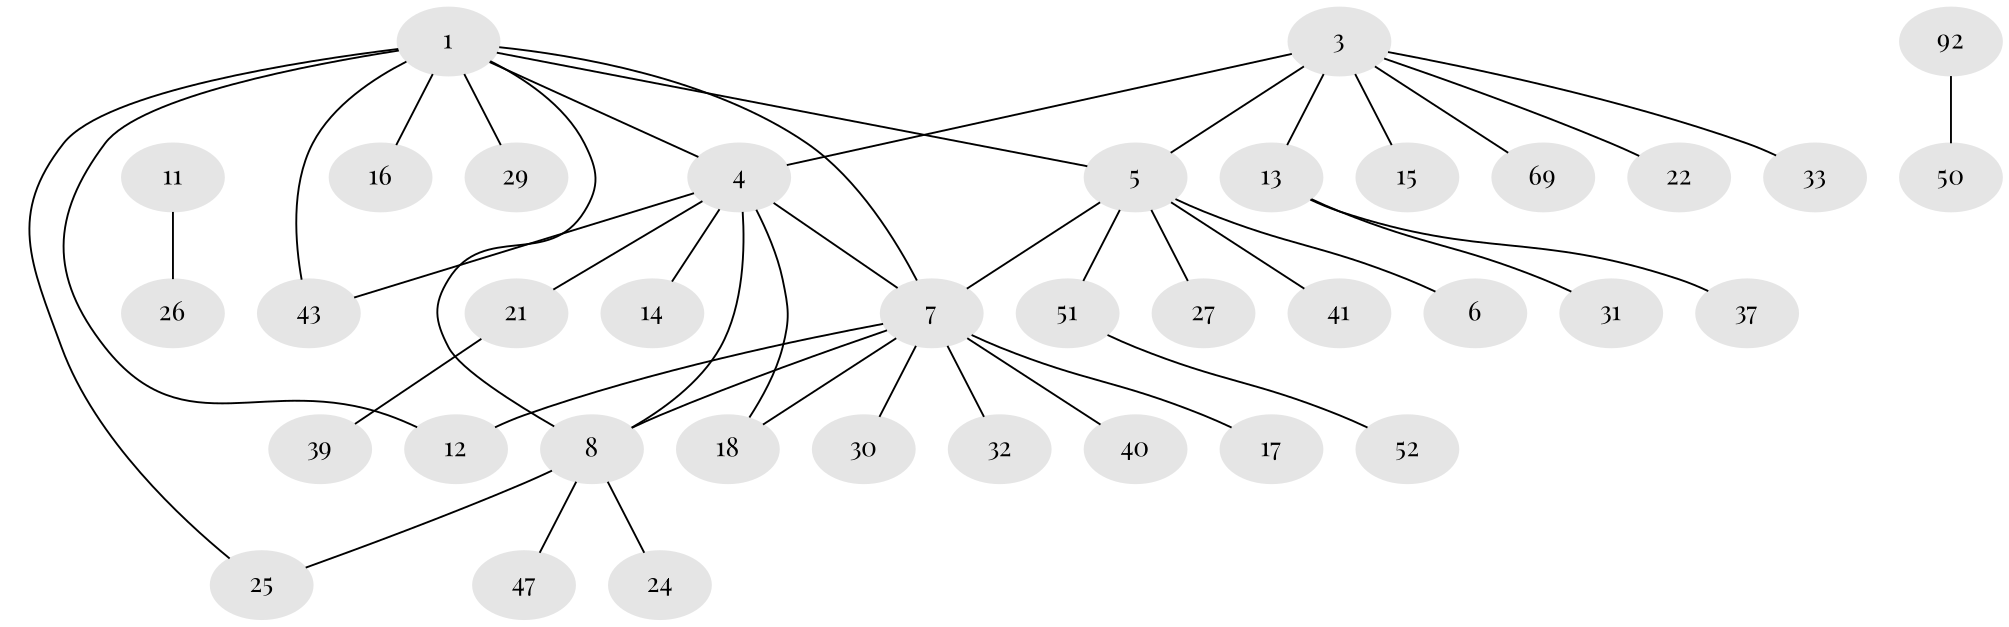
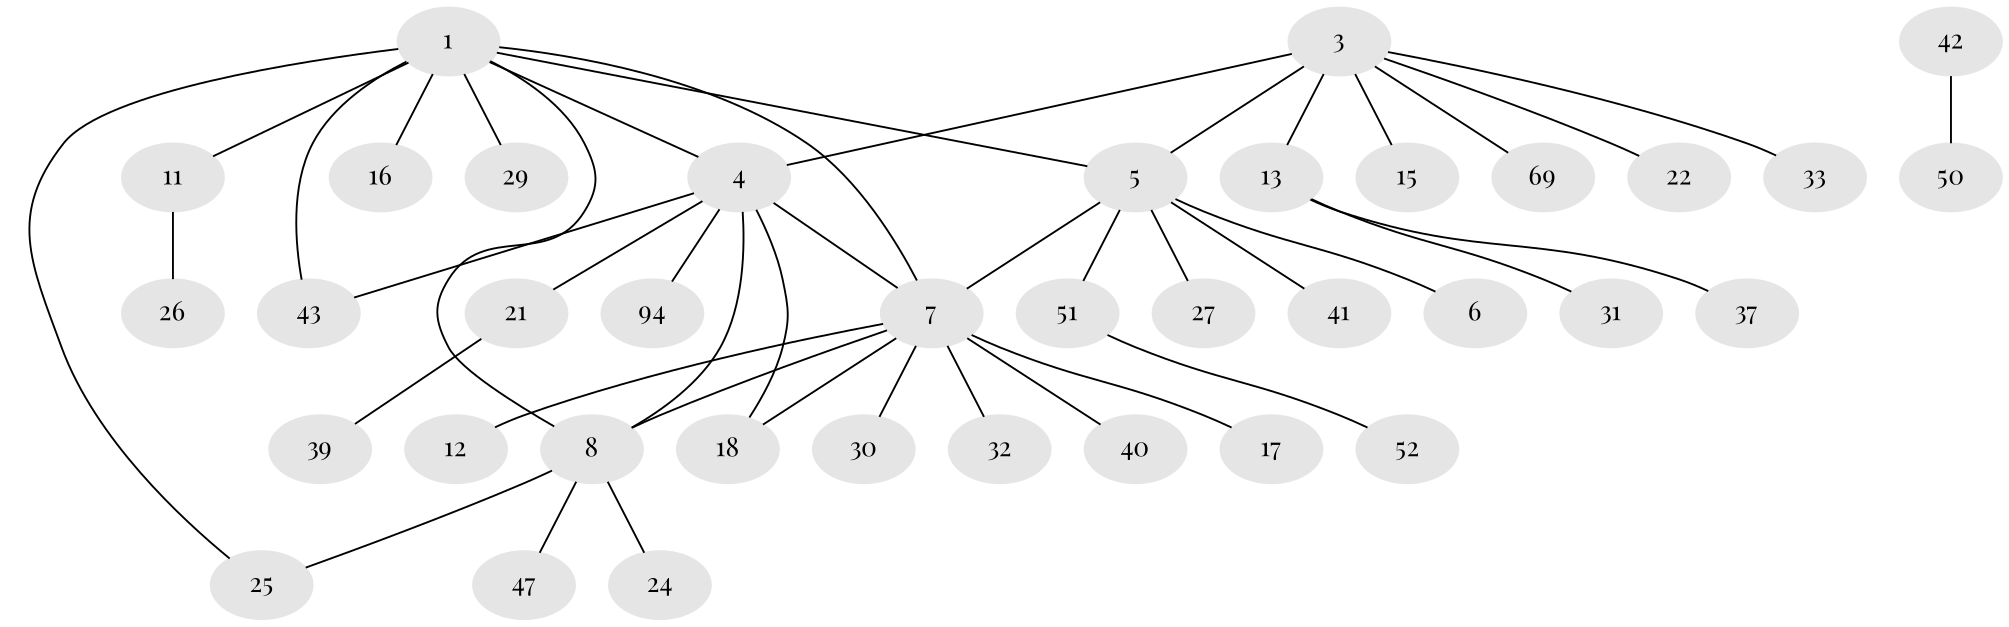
node "92": label "92" -> "42"
edge "1" -- "12": now "1" -- "11"
node "14": label "14" -> "94"
